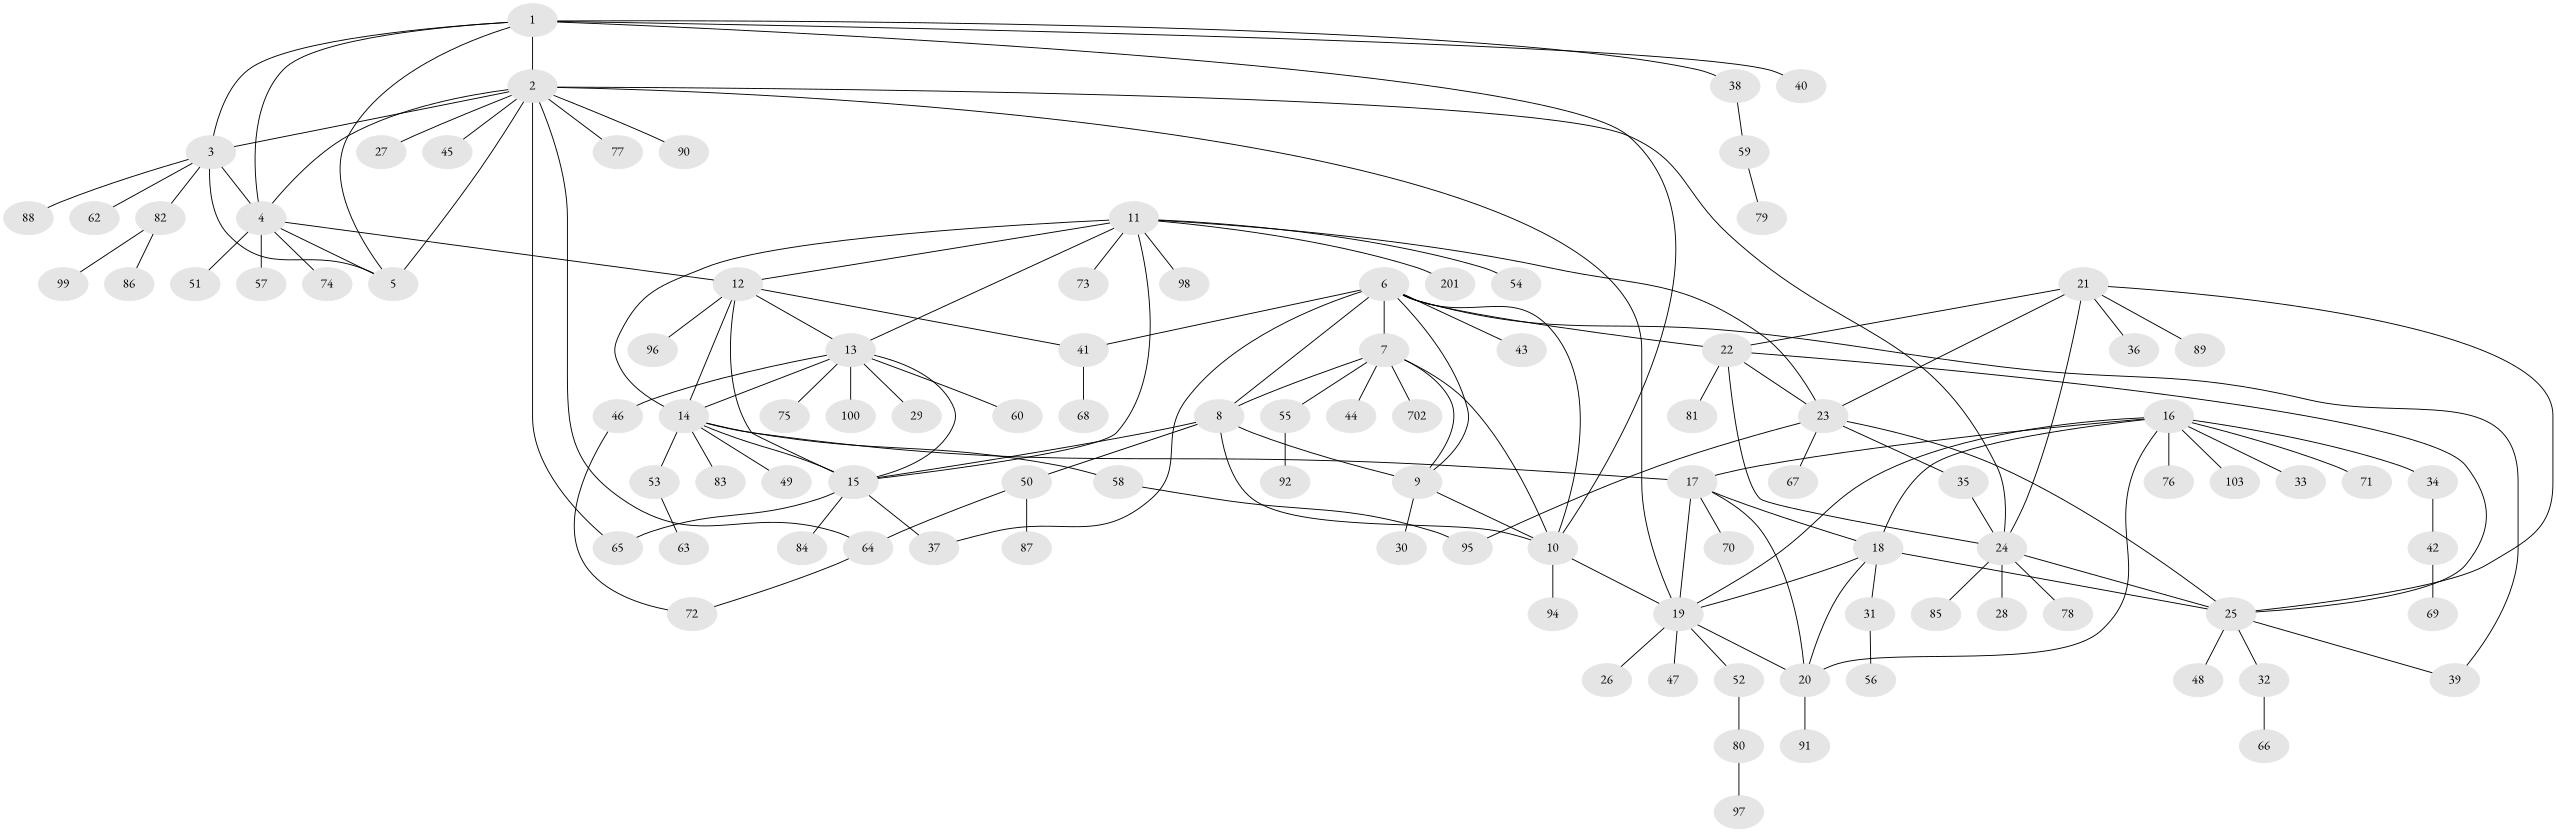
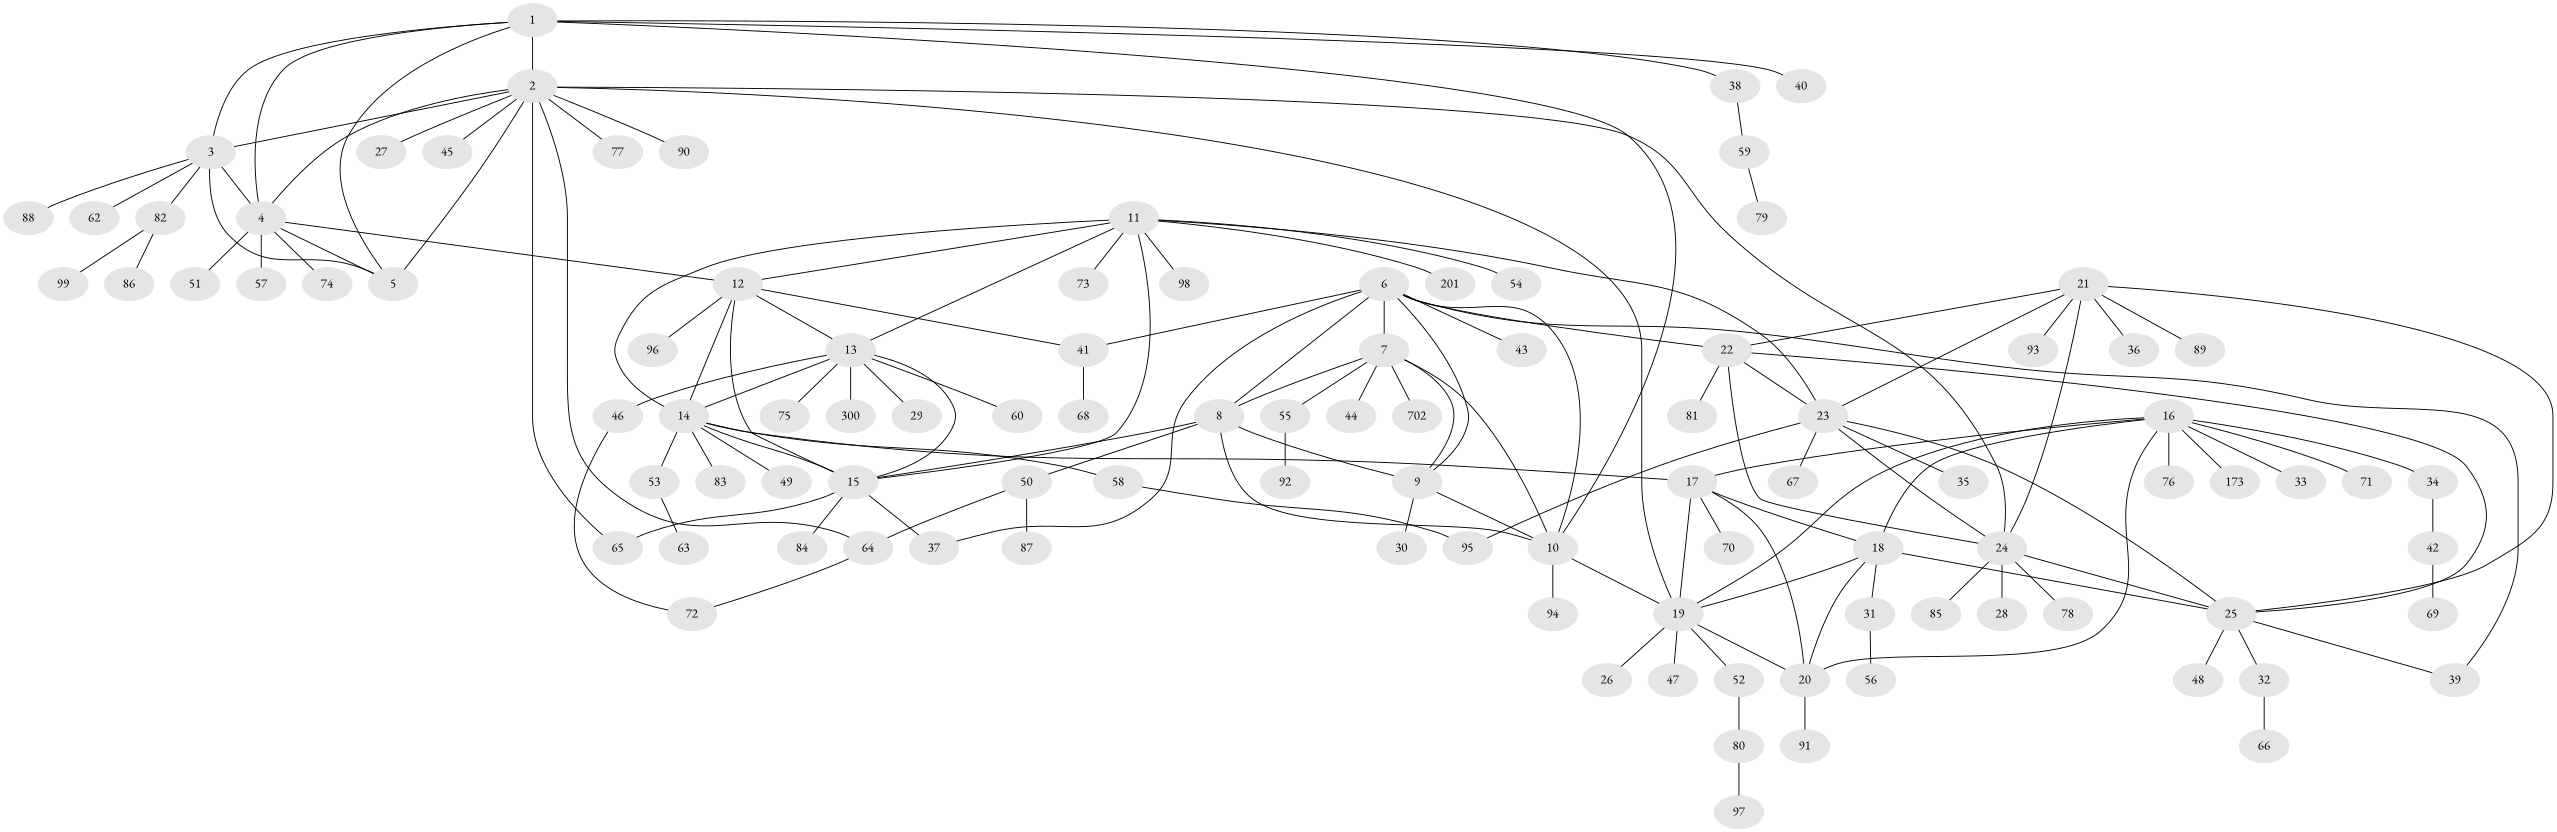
node "93": added
node "100": label "100" -> "300"
node "103": label "103" -> "173"
edge "35" -- "24": now "23" -- "24"
